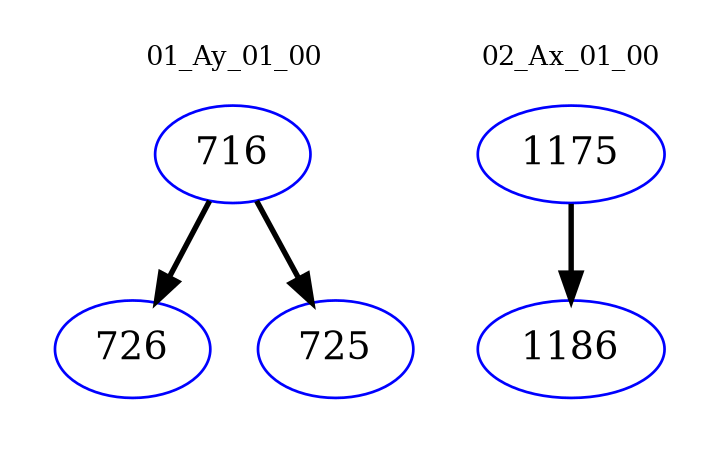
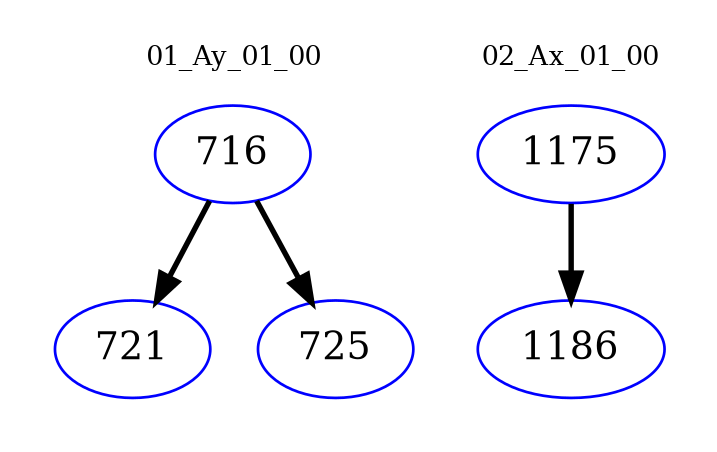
node "726": label "726" -> "721"
